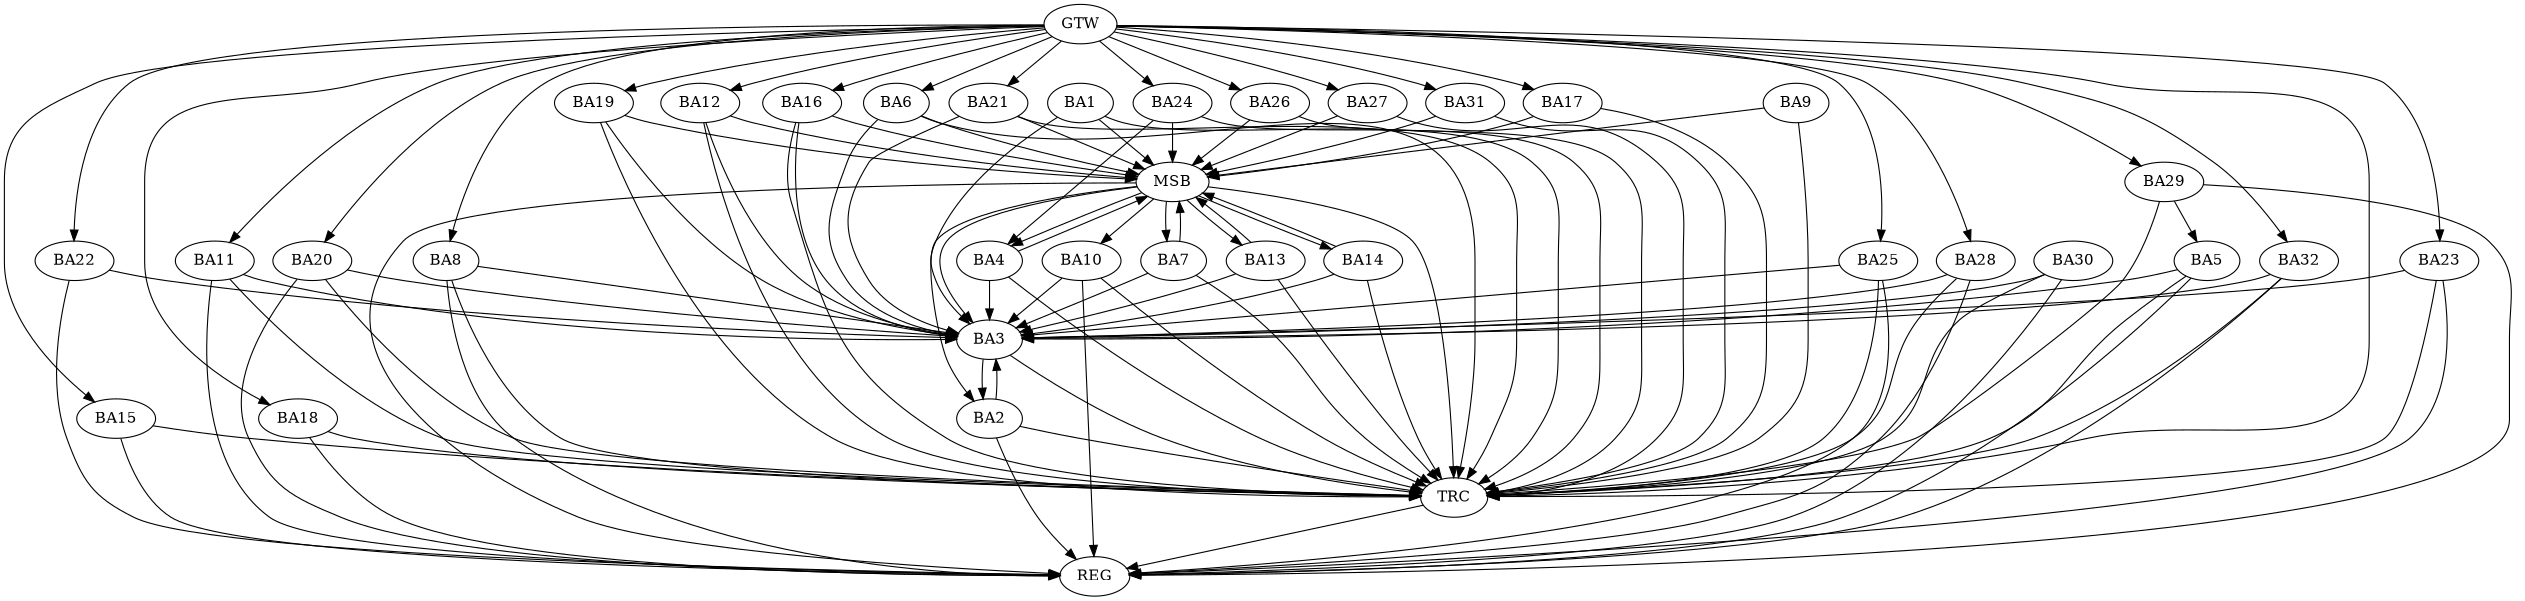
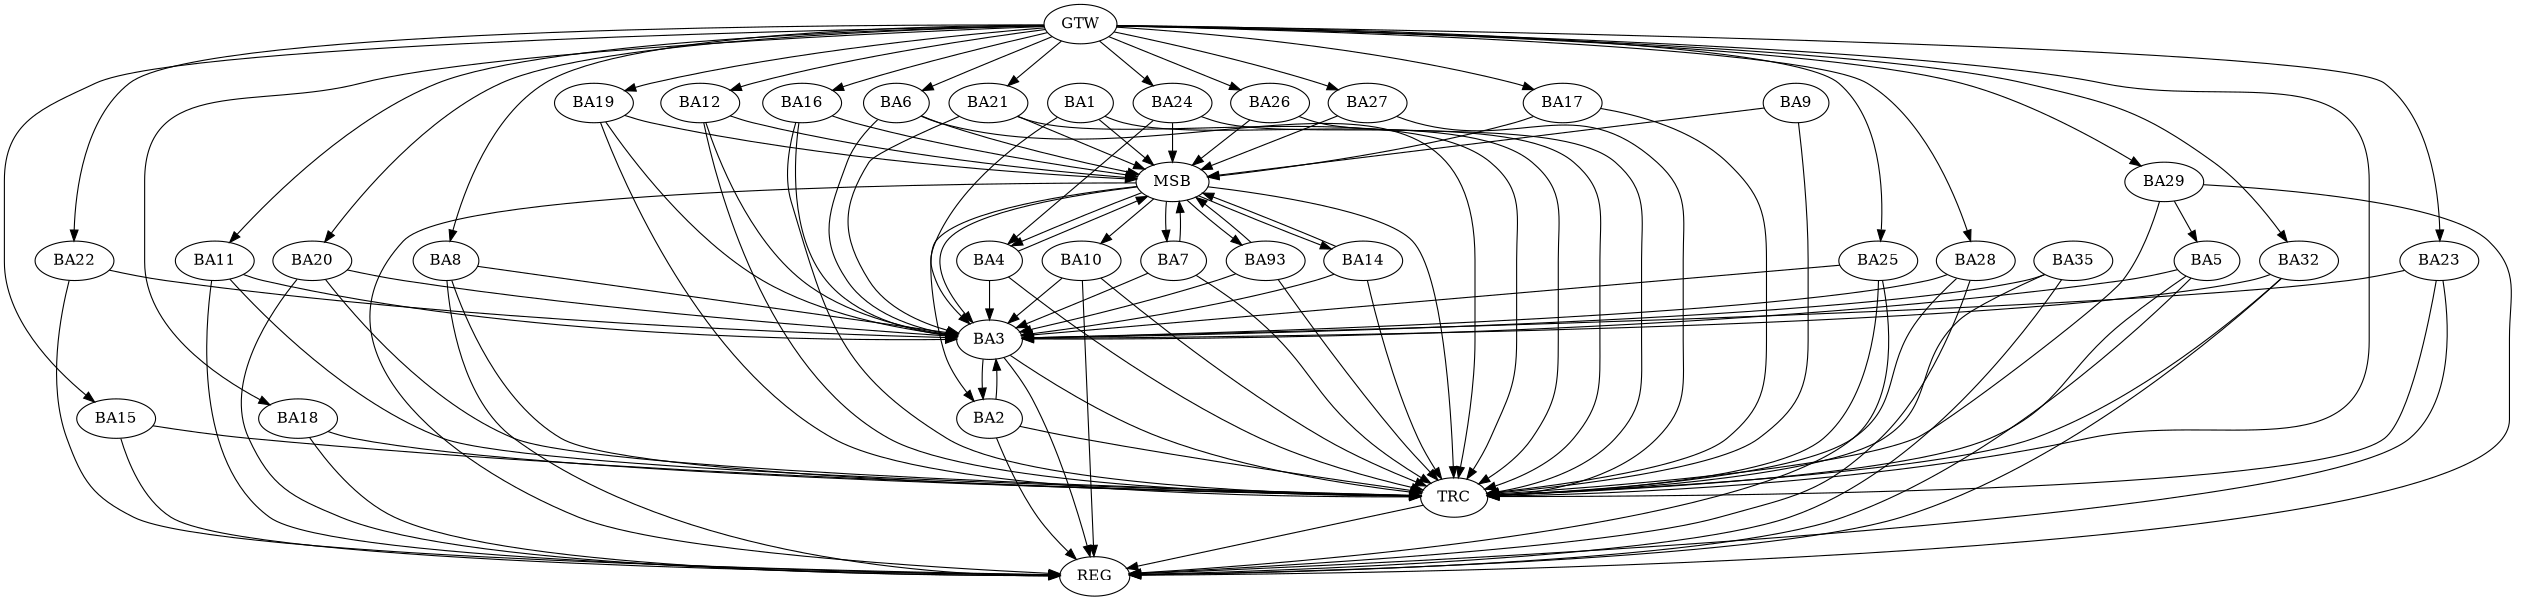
node "BA31": removed
node "BA13": label "BA13" -> "BA93"
node "BA30": label "BA30" -> "BA35"
edge "BA3" -> "REG": added
